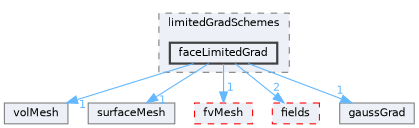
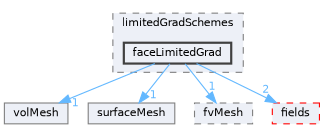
node "fvMesh": color red -> grey50
node "gaussGrad": removed
